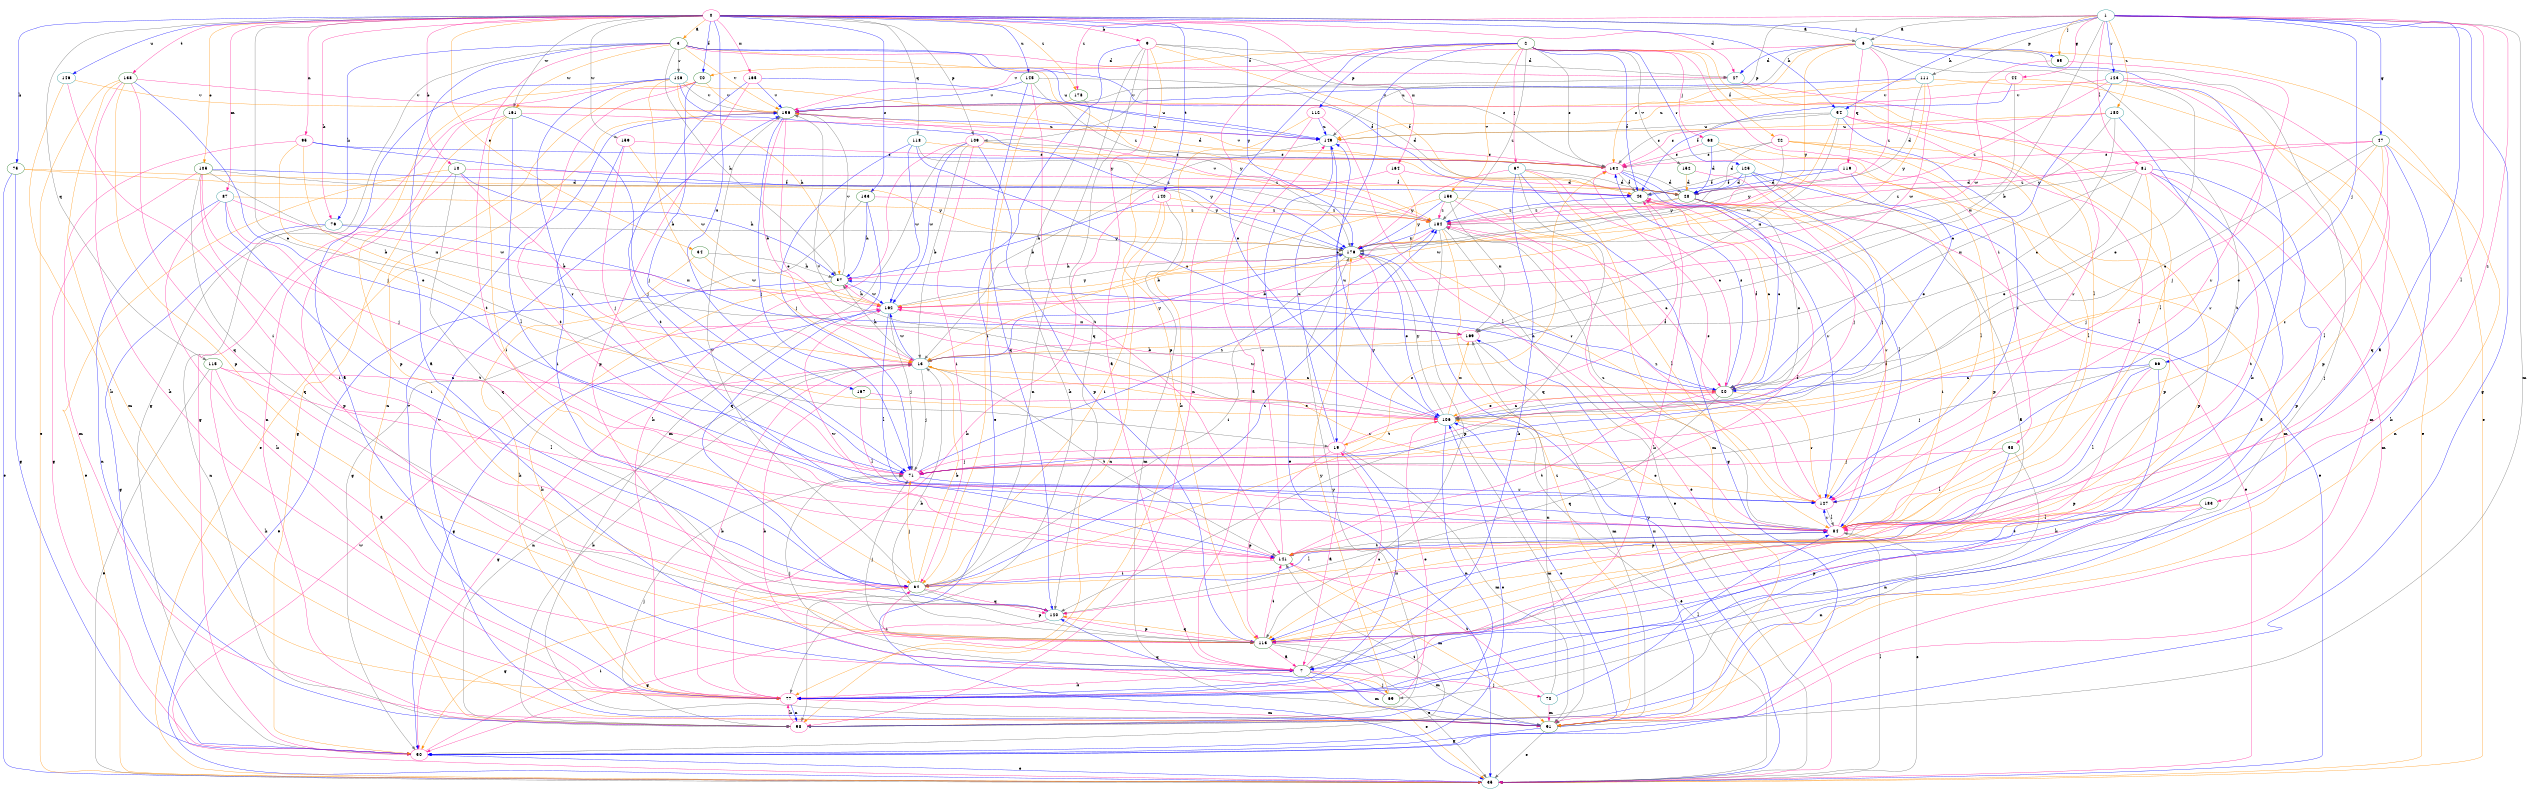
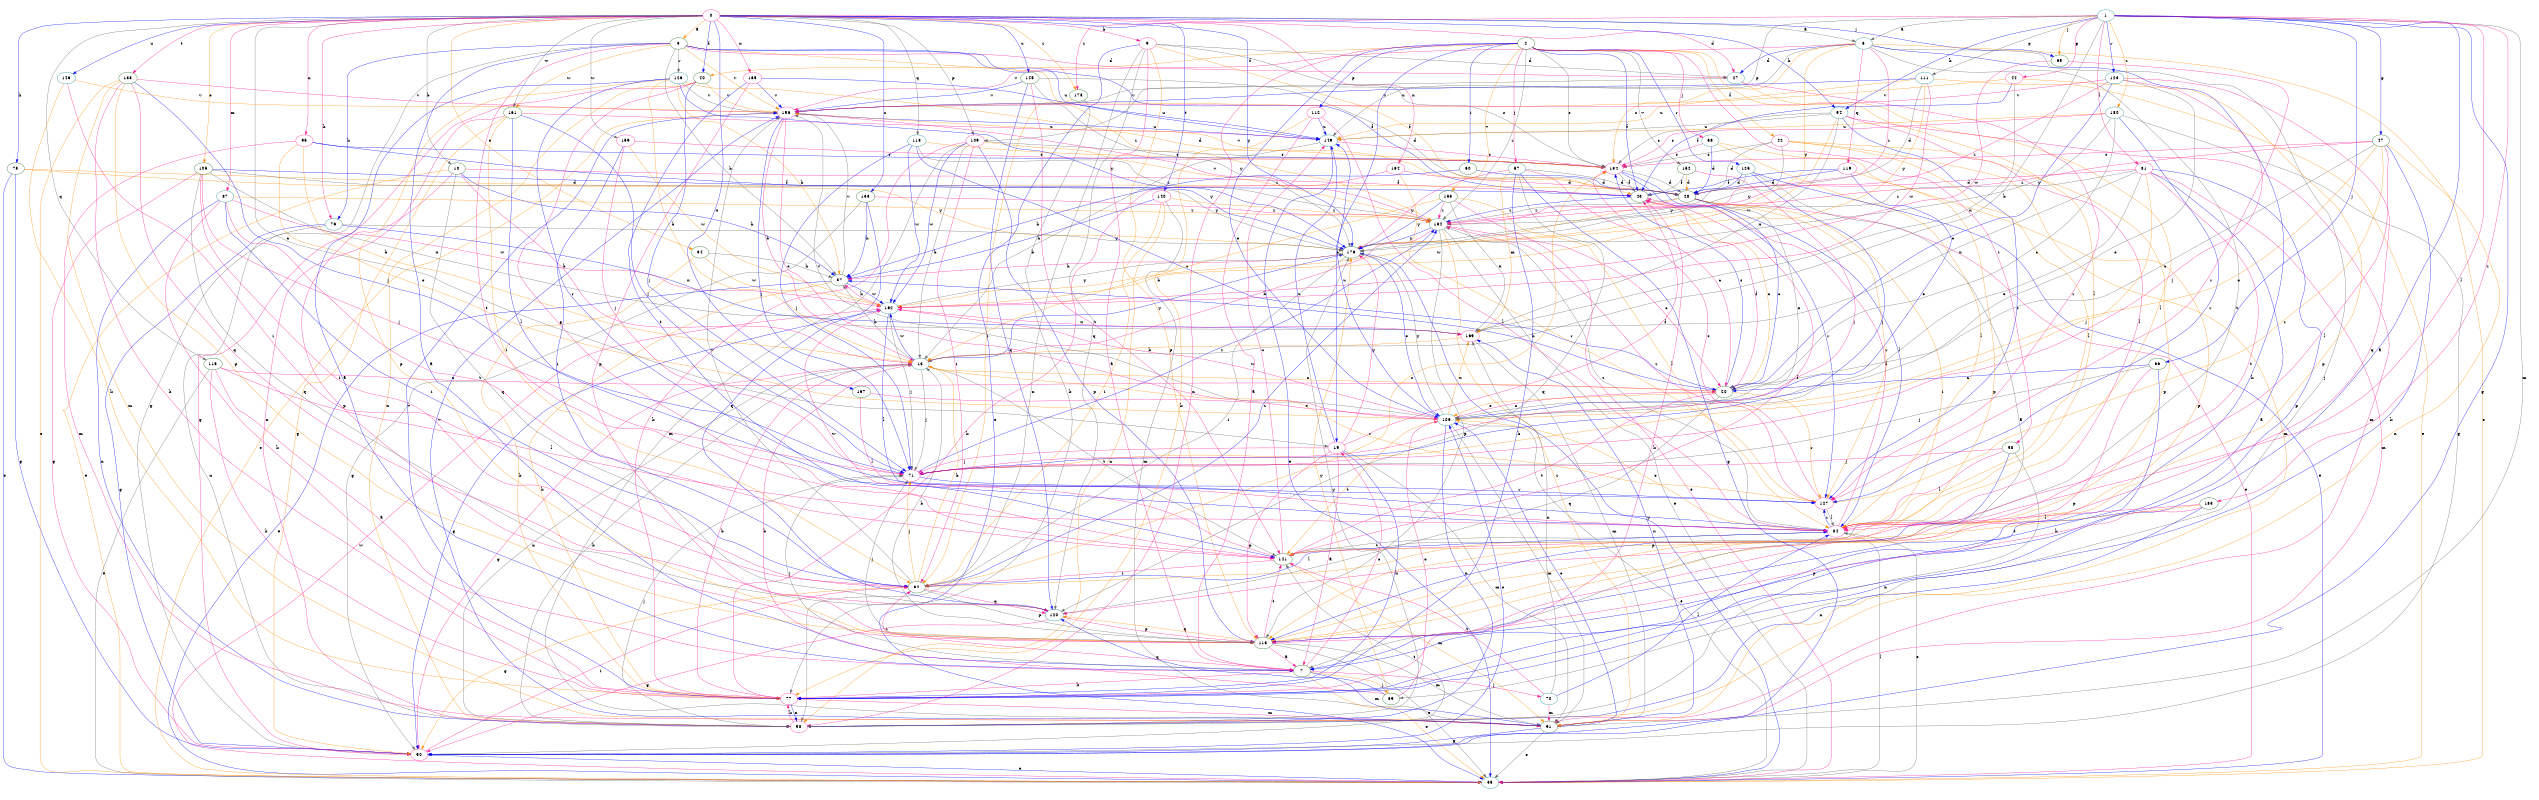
edge "0" -> "10": color deeppink -> gray40
node "156": color darkgreen -> deeppink
node "60": added
edge "125" -> "43": now "152" -> "43"
edge "40" -> "141": label "t" -> "g"
edge "106" -> "19": now "106" -> "141"
edge "66" -> "84": removed, label "l"
edge "67" -> "91": now "67" -> "169"
edge "180" -> "50": added, label "g"
